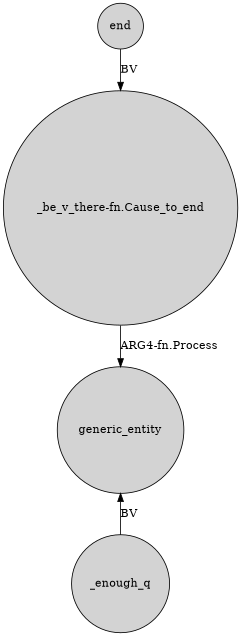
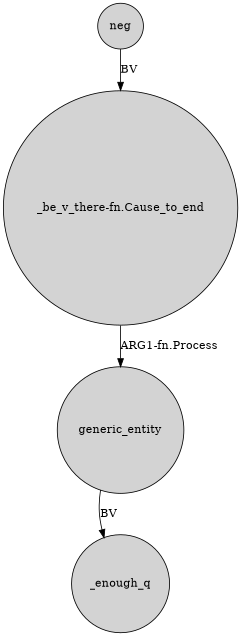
node "end": label "end" -> "neg"
edge "_be_v_there-fn.Cause_to_end" -> "generic_entity": label "ARG4-fn.Process" -> "ARG1-fn.Process"
edge "_enough_q" -> "generic_entity": reversed
